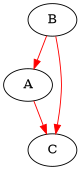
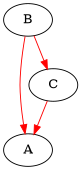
edge "A" -> "C": reversed
